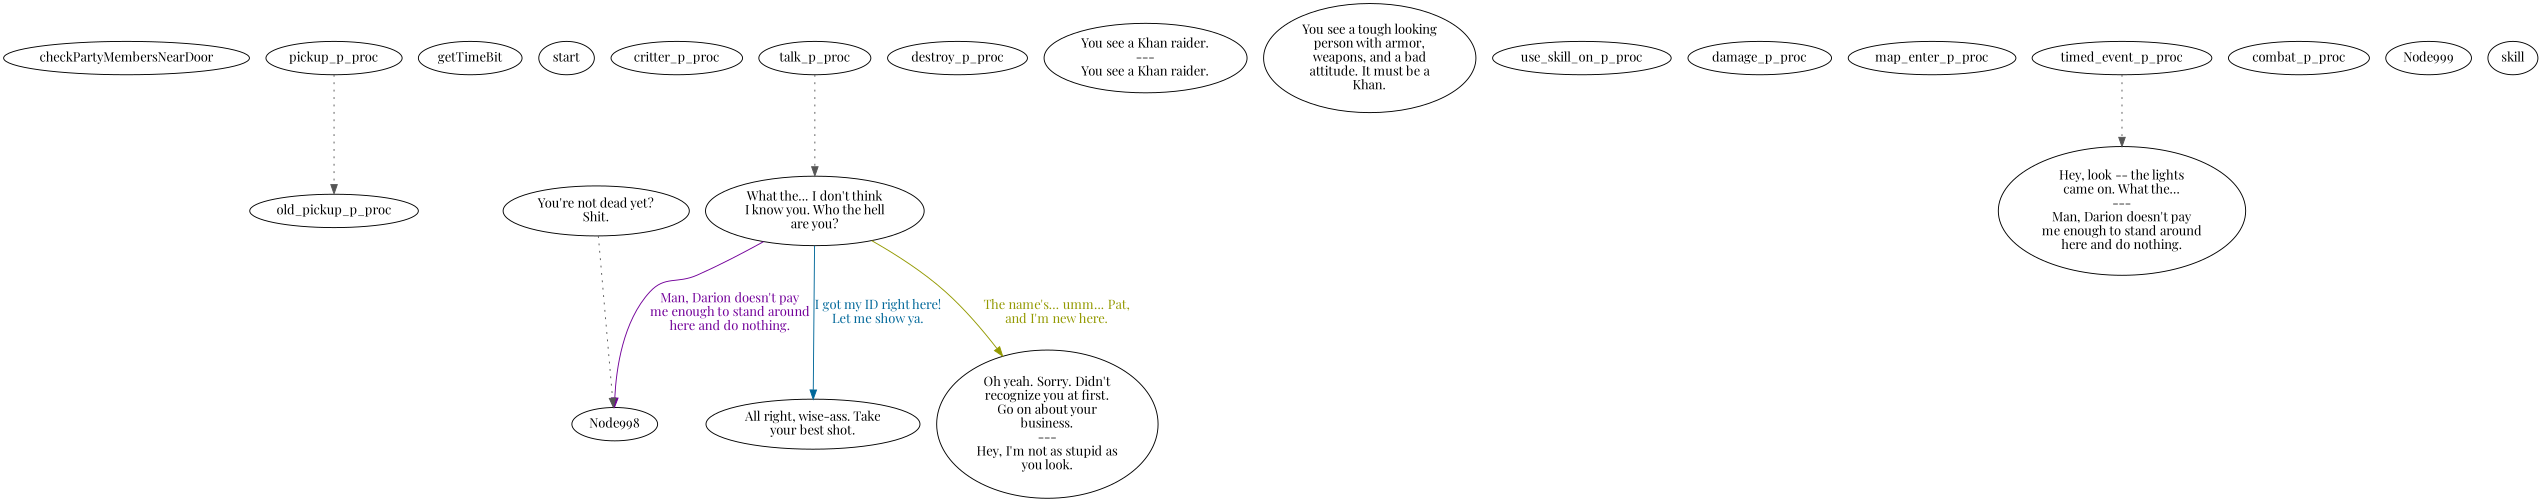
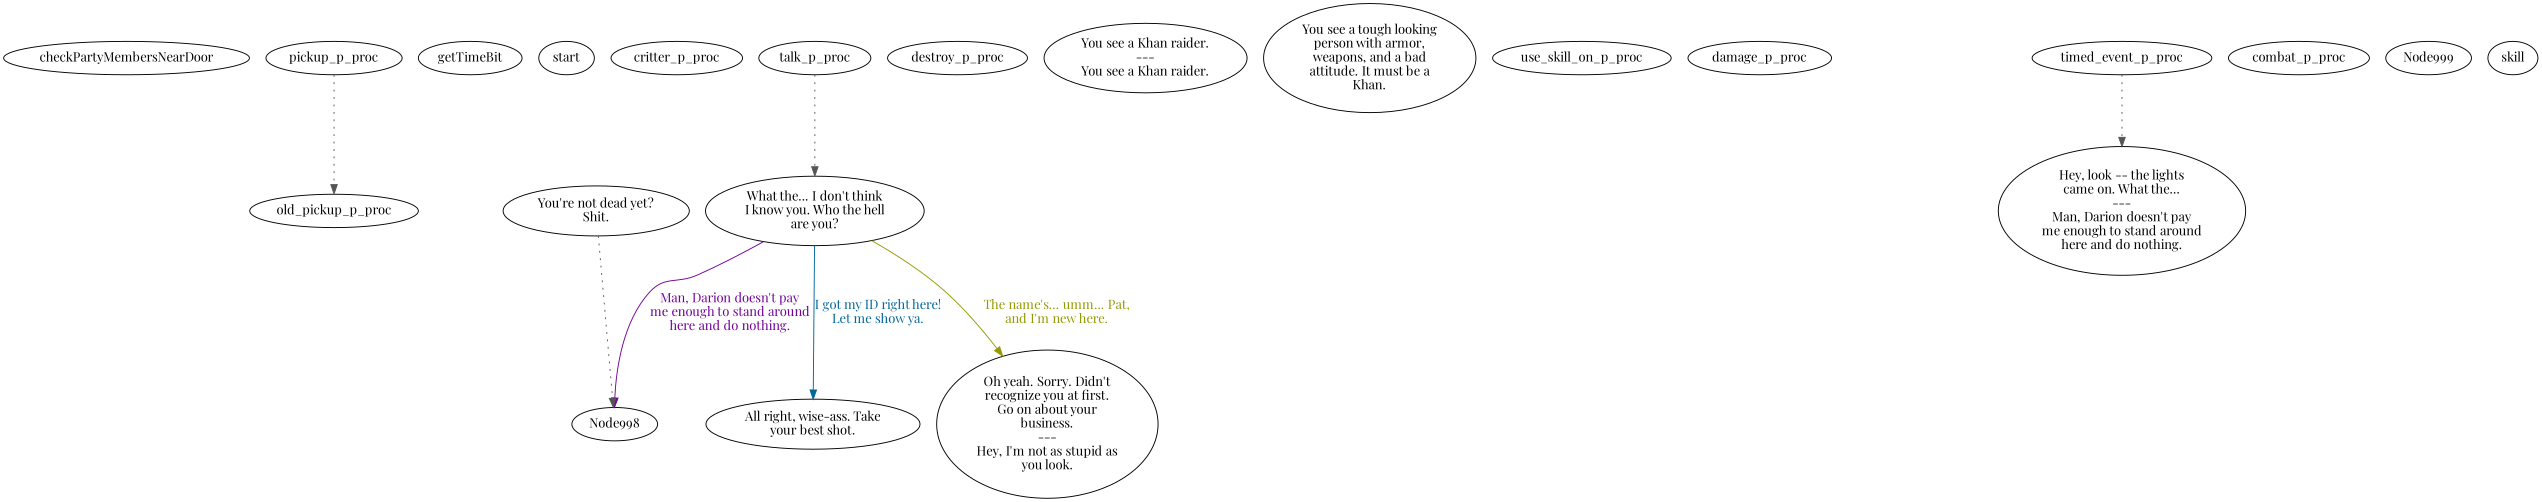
node "map_enter_p_proc": removed
